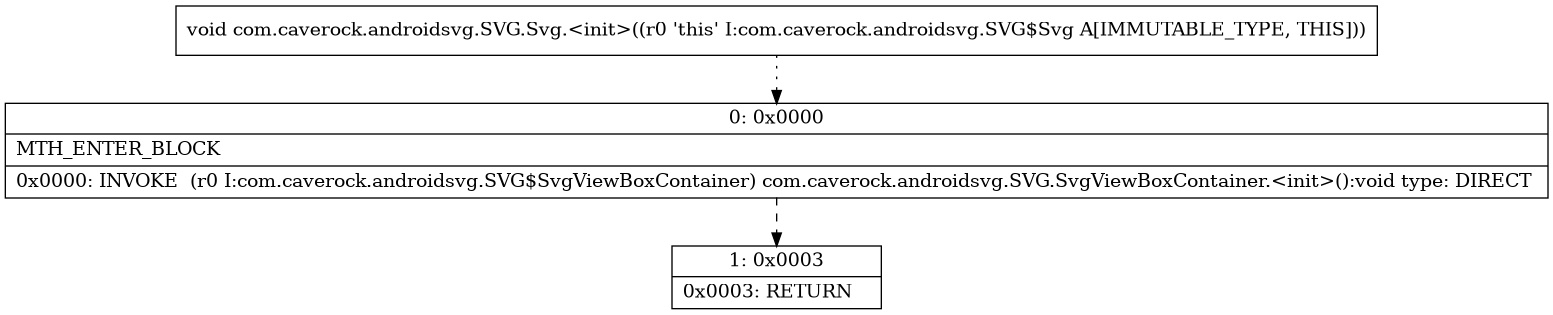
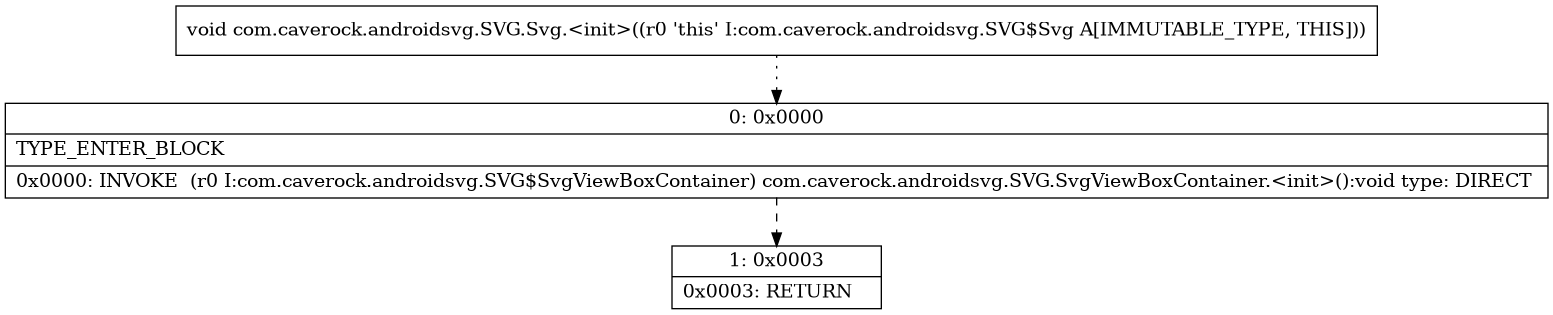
node "0: 0x0000": text "MTH_ENTER_BLOCK" -> "TYPE_ENTER_BLOCK"
